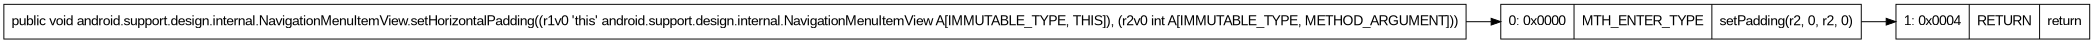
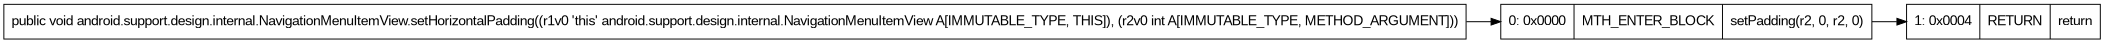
node "0: 0x0000": text "MTH_ENTER_TYPE" -> "MTH_ENTER_BLOCK"
